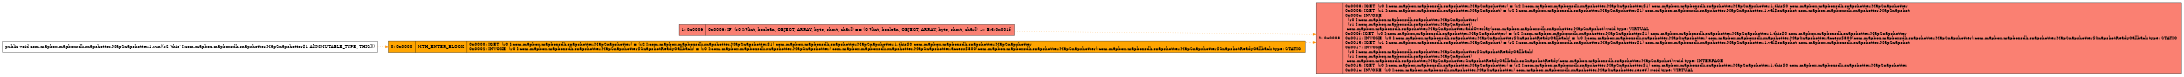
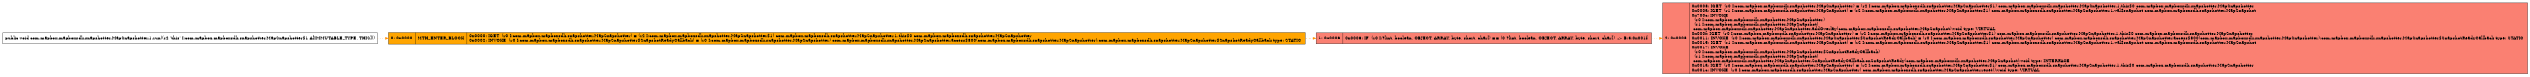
node "2: 0x0008": text "0x000c: INVOKE" -> "0x700c: INVOKE"
edge "0: 0x0000" -> "2: 0x0008": now "0: 0x0000" -> "1: 0x0006"
